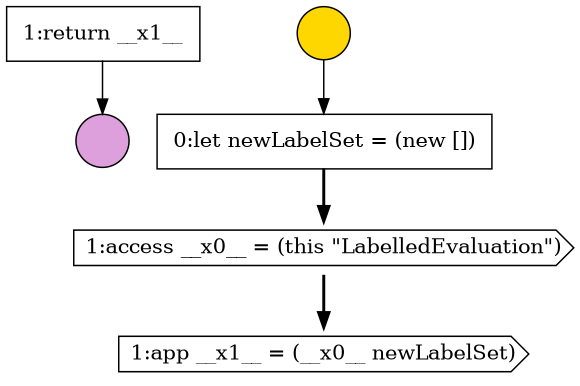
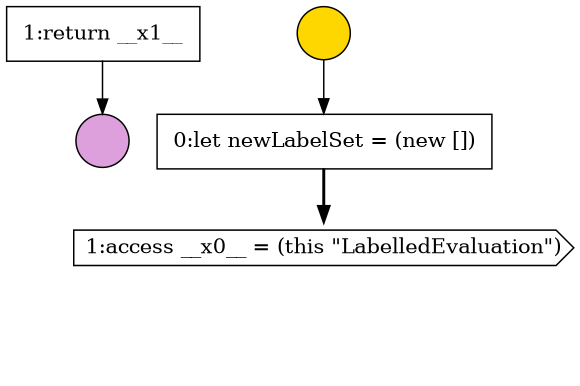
node "1:app __x1__ = (__x0__ newLabelSet)": removed
